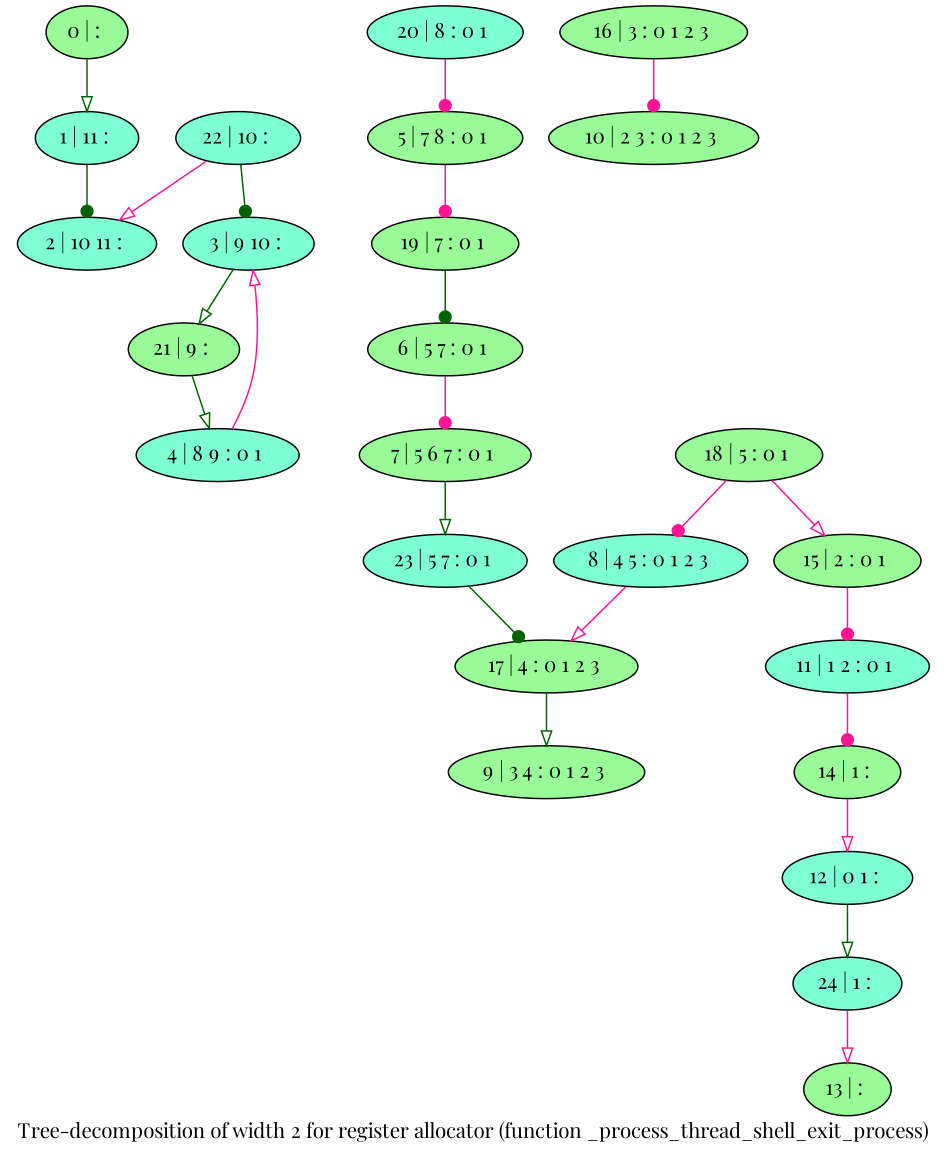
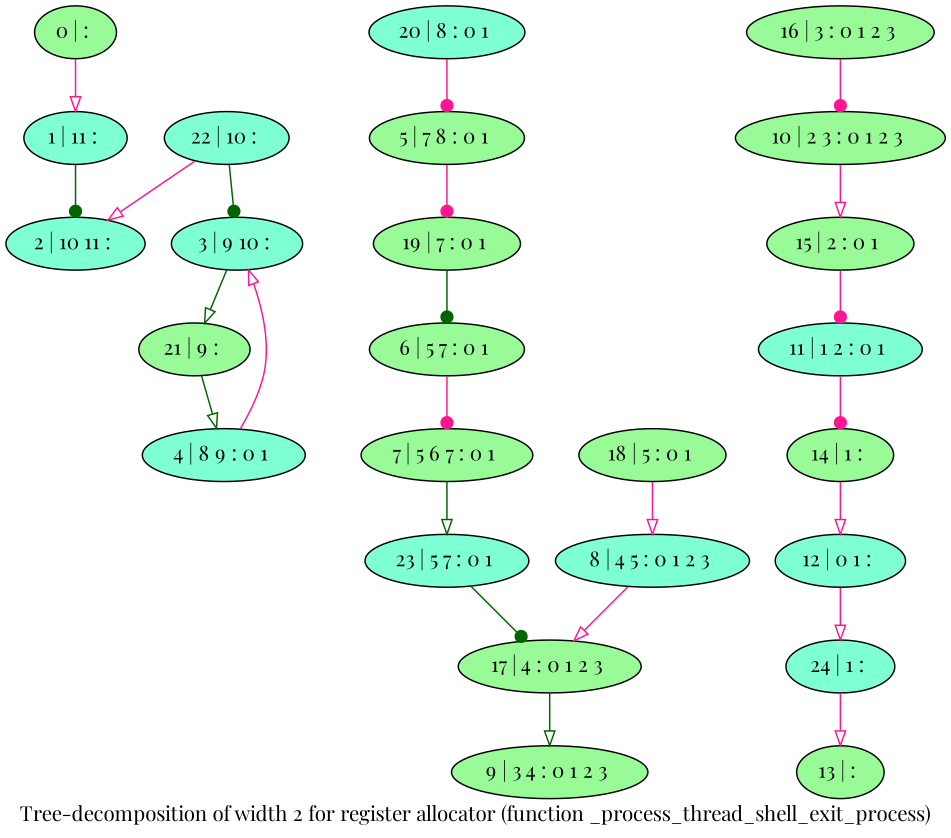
edge "0 | :" -> "1 | 11 :": color darkgreen -> deeppink
edge "18 | 5 : 0 1" -> "8 | 4 5 : 0 1 2 3": arrowhead dot -> onormal
edge "18 | 5 : 0 1" -> "15 | 2 : 0 1": now "10 | 2 3 : 0 1 2 3" -> "15 | 2 : 0 1"
edge "12 | 0 1 :" -> "24 | 1 :": color darkgreen -> deeppink
